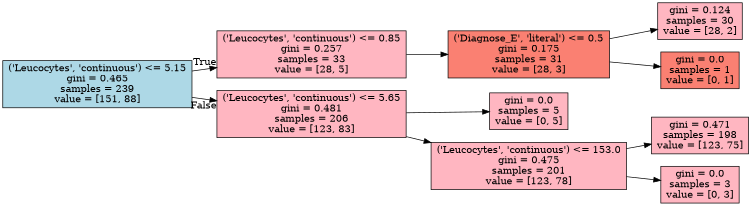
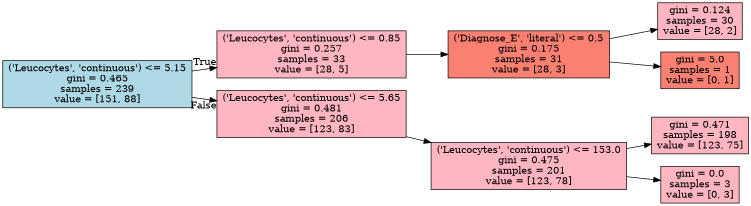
node "gini = 0.0 samples = 1 value = [0, 1]": label "gini = 0.0 samples = 1 value = [0, 1]" -> "gini = 5.0 samples = 1 value = [0, 1]"
node "gini = 0.0 samples = 5 value = [0, 5]": removed
